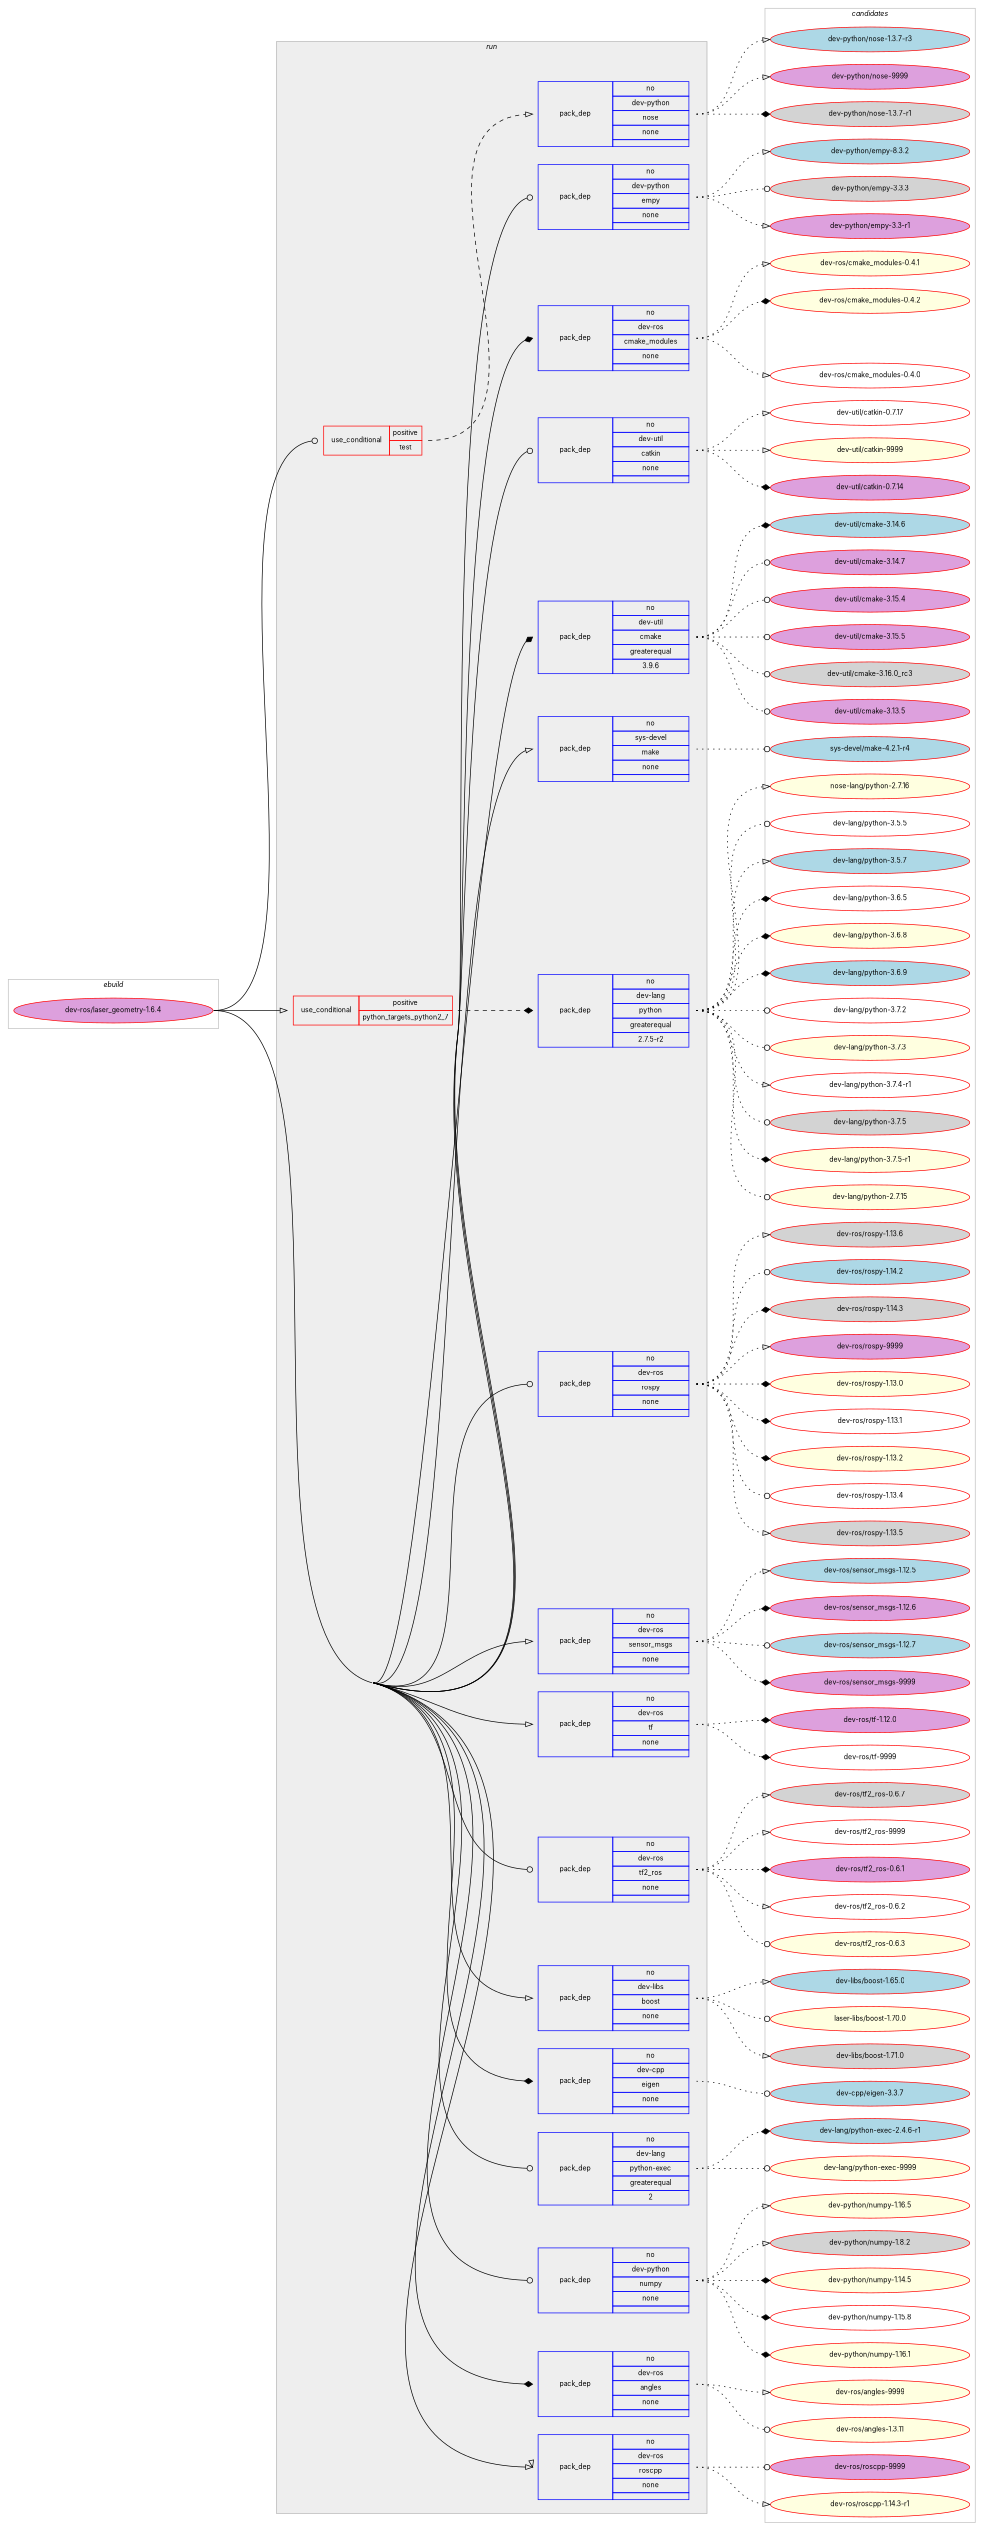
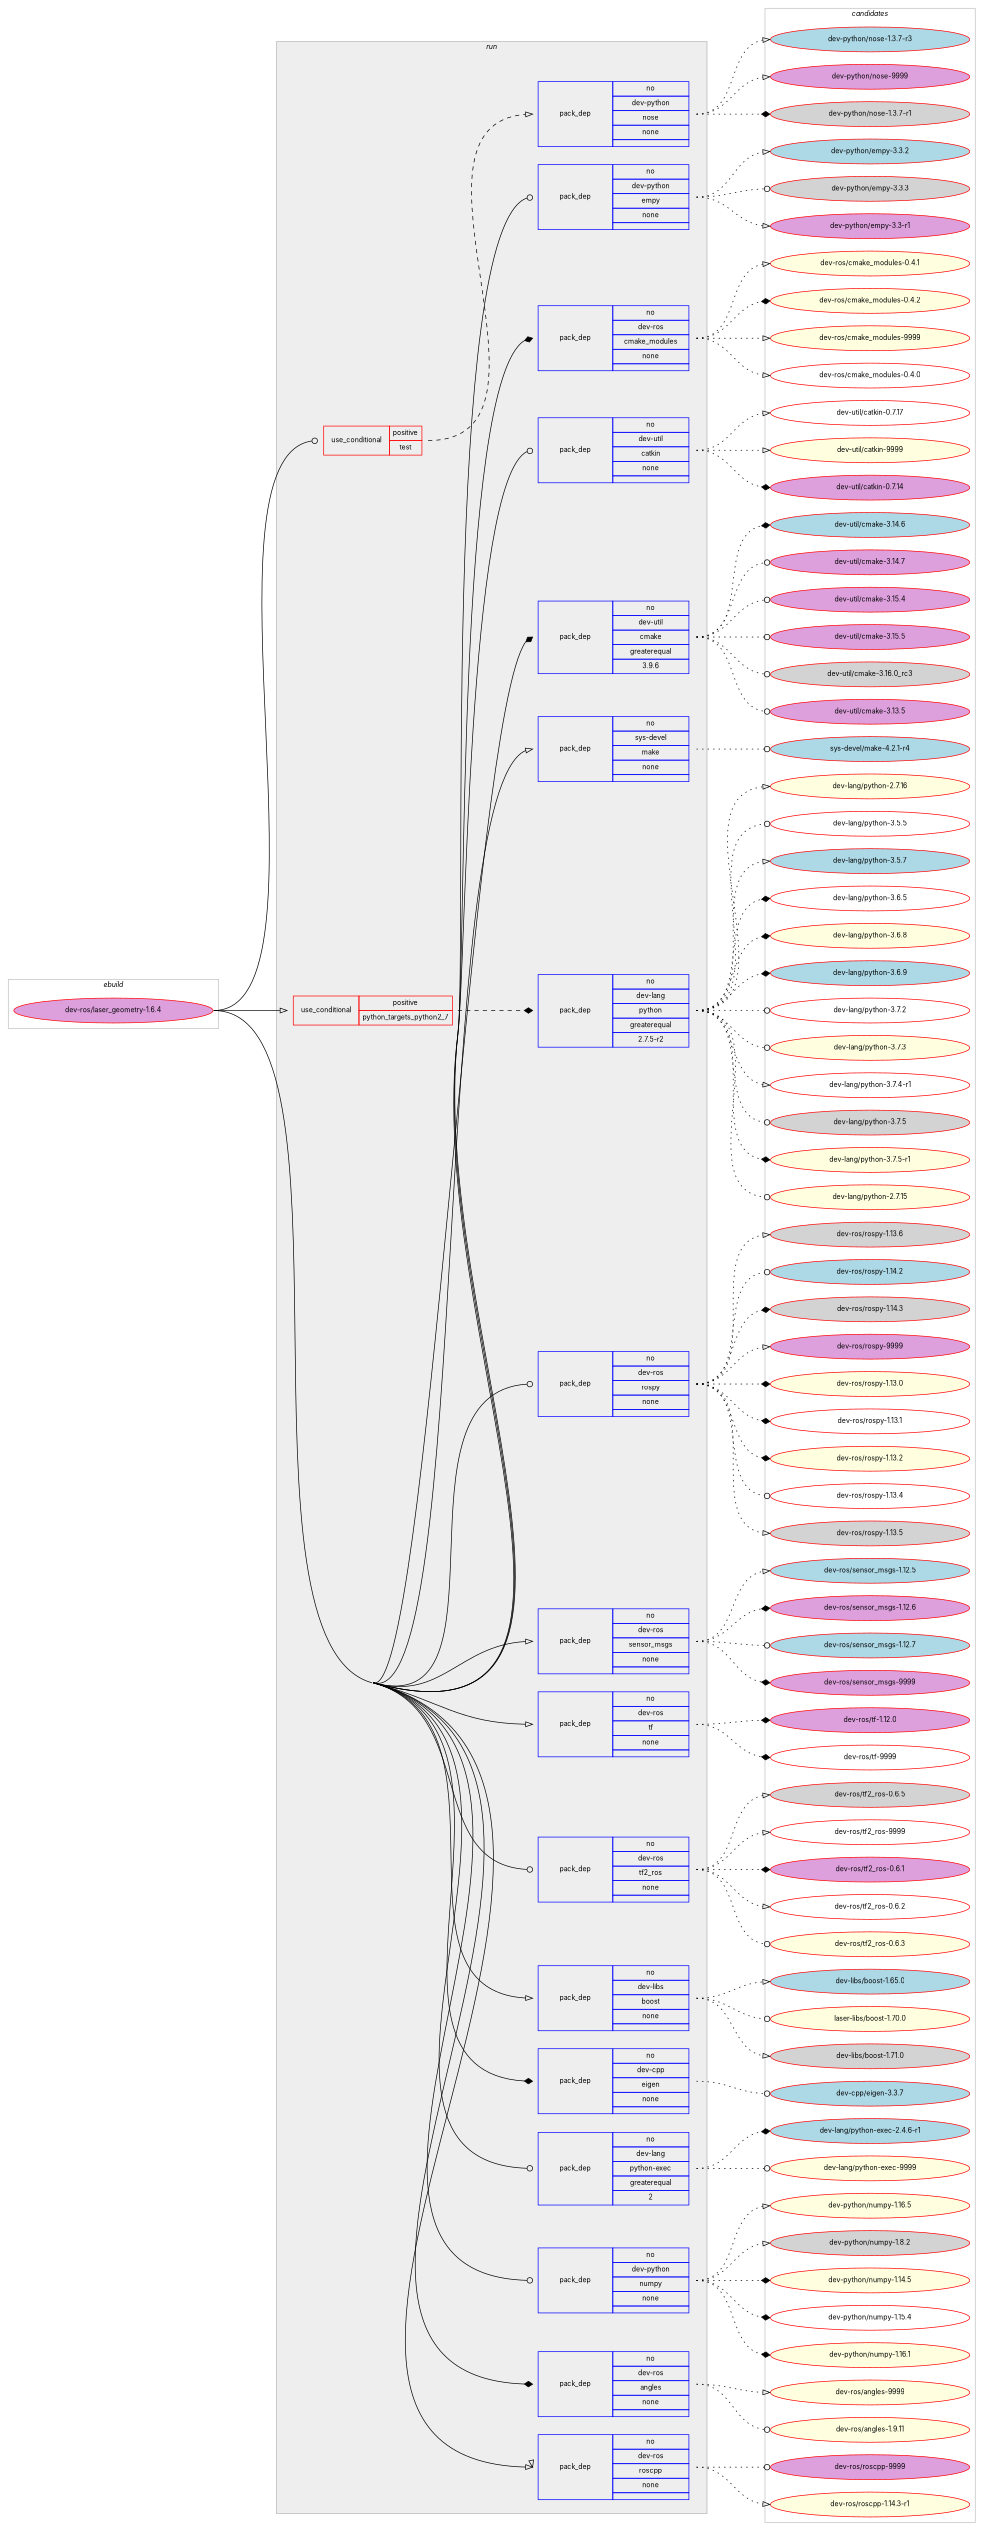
node "dev-python/empy-8.3.2": label "dev-python/empy-8.3.2" -> "dev-python/empy-3.3.2"
node "dev-ros/cmake_modules-9999": added
node "nose-lang/python-2.7.16": label "nose-lang/python-2.7.16" -> "dev-lang/python-2.7.16"
node "dev-ros/tf2_ros-0.6.7": label "dev-ros/tf2_ros-0.6.7" -> "dev-ros/tf2_ros-0.6.5"
node "dev-python/numpy-1.15.8": label "dev-python/numpy-1.15.8" -> "dev-python/numpy-1.15.4"
node "dev-ros/angles-1.3.11": label "dev-ros/angles-1.3.11" -> "dev-ros/angles-1.9.11"
